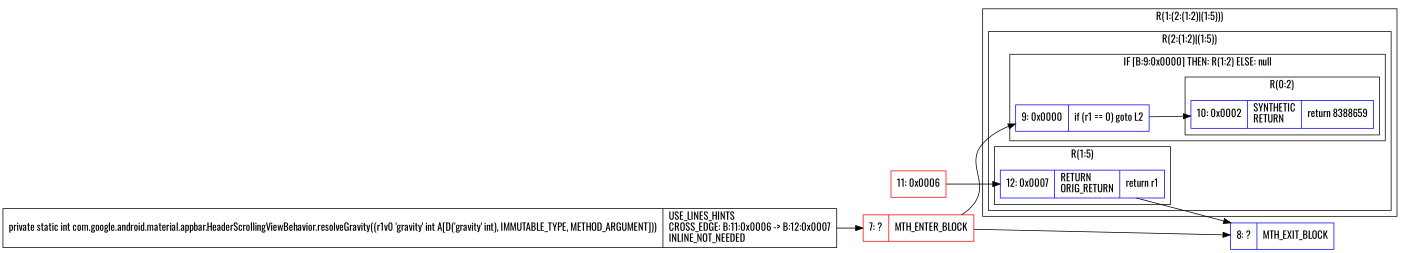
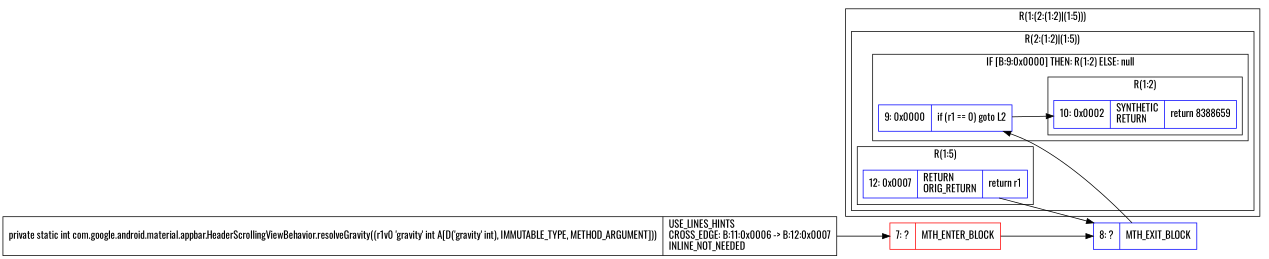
cluster "R(0:2)": label "R(0:2)" -> "R(1:2)"
edge "7: ?" -> "9: 0x0000": now "8: ?" -> "9: 0x0000"
node "11: 0x0006": removed
